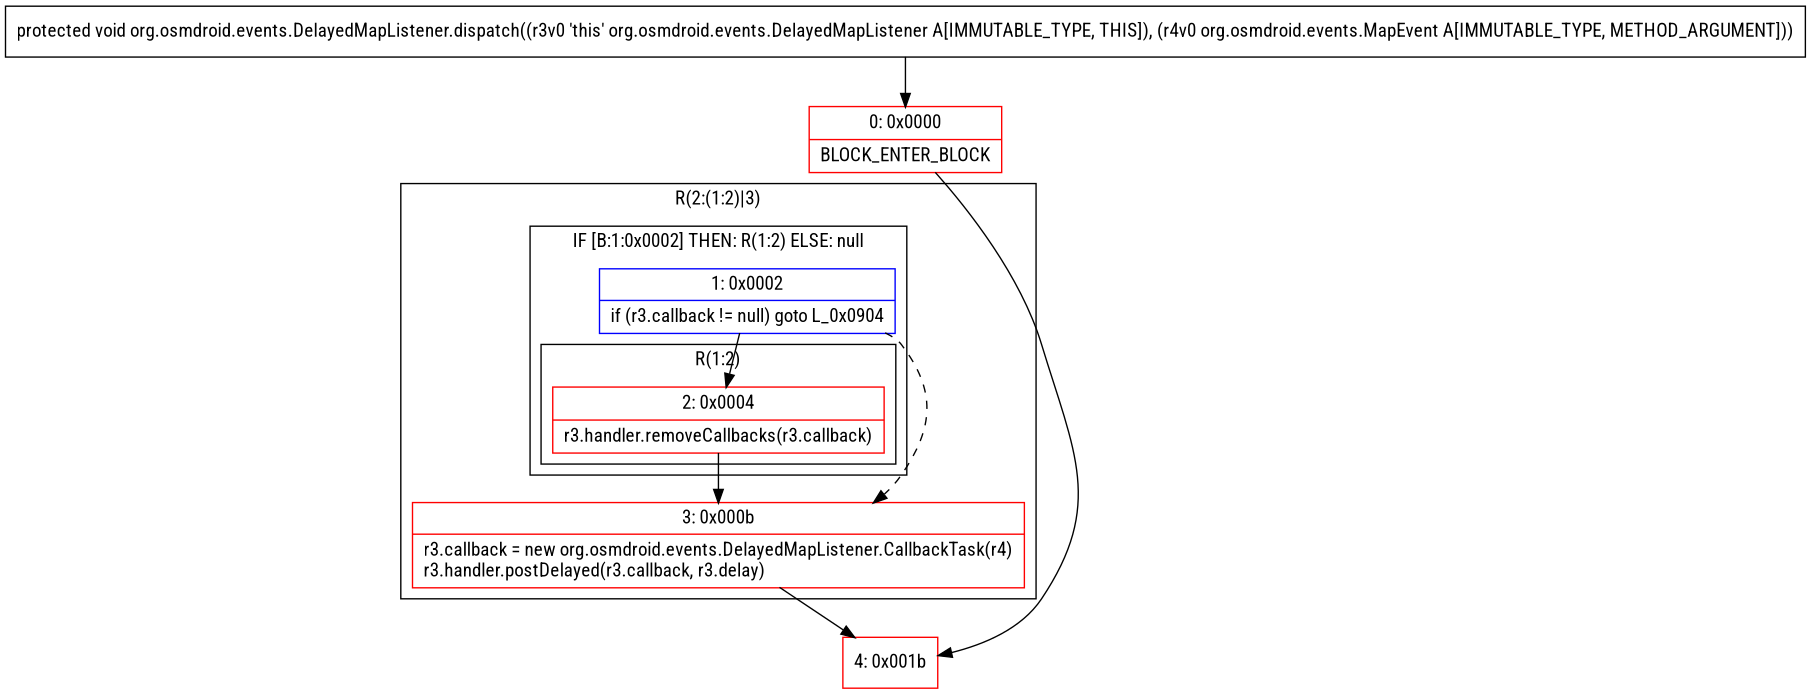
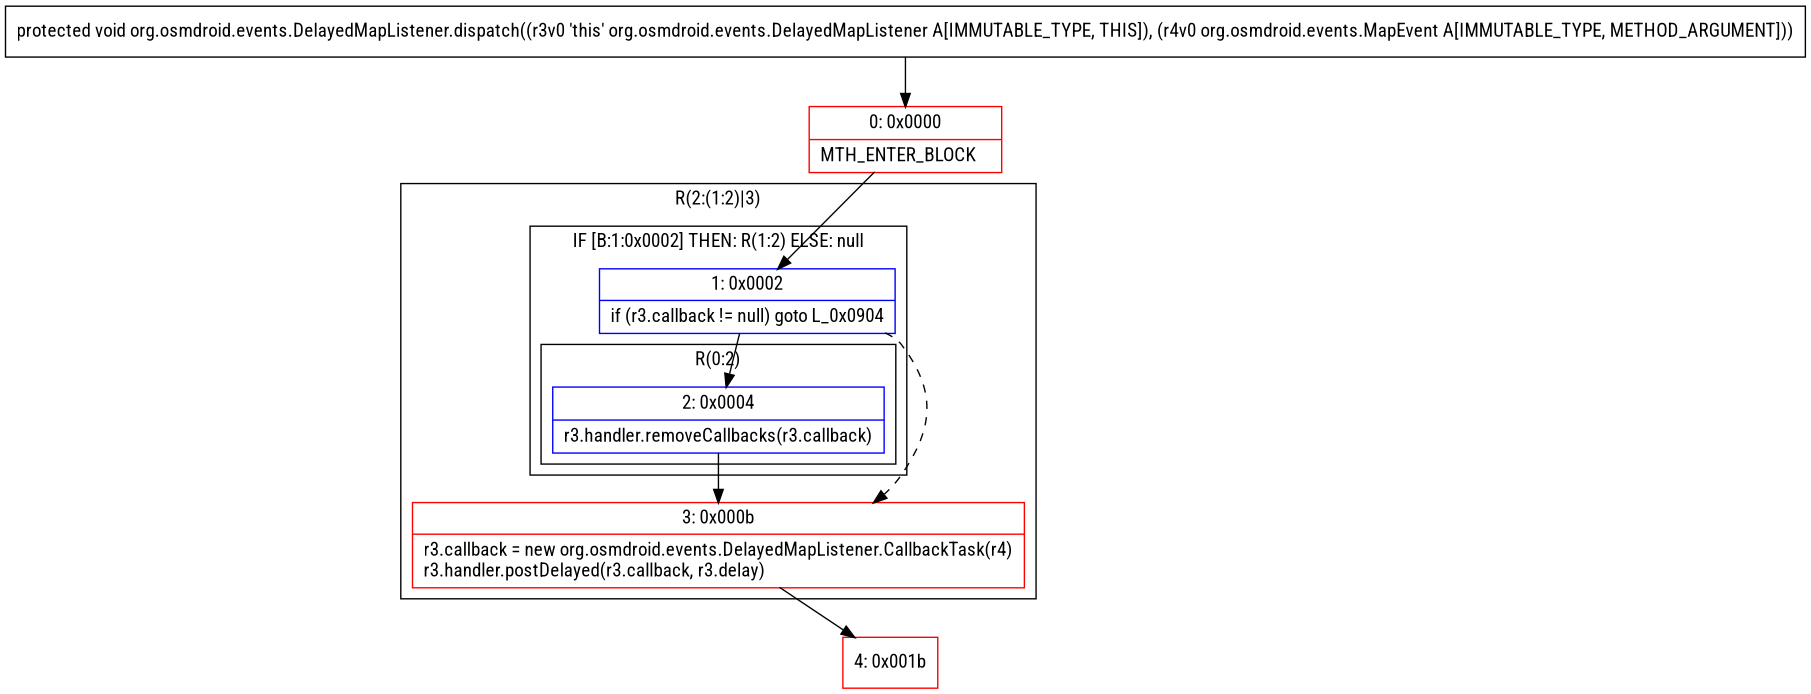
node "0: 0x0000": text "BLOCK_ENTER_BLOCK" -> "MTH_ENTER_BLOCK"
cluster "R(1:2)": label "R(1:2)" -> "R(0:2)"
node "2: 0x0004": color red -> blue
edge "0: 0x0000" -> "4: 0x001b": now "0: 0x0000" -> "1: 0x0002"
